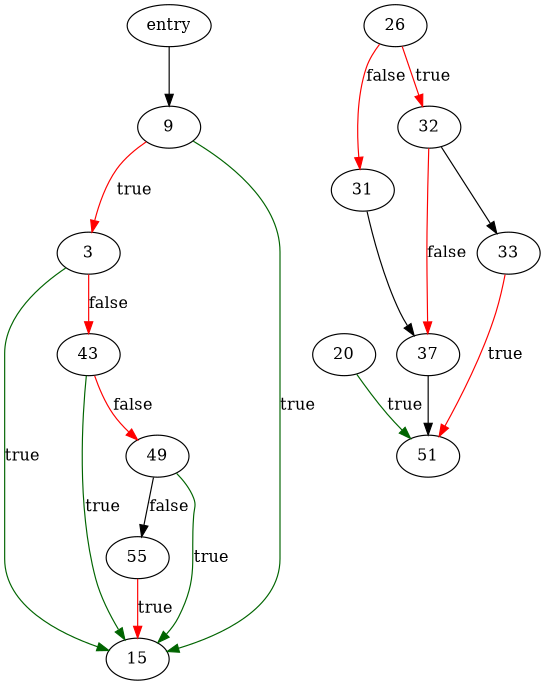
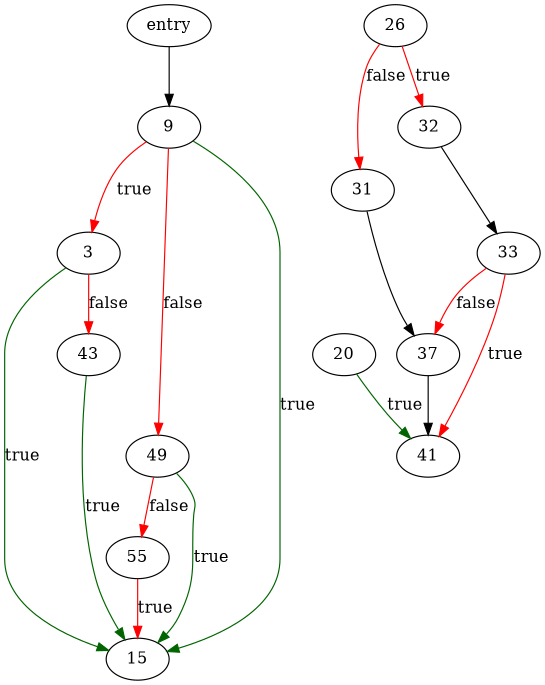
edge "32" -> "37": now "33" -> "37"
edge "43" -> "49": now "9" -> "49"
node "51": label "51" -> "41"
edge "49" -> "55": color black -> red
